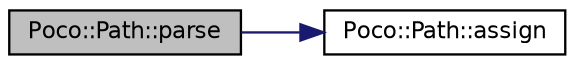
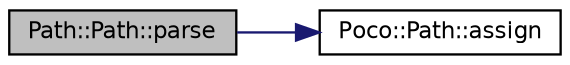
node "Poco::Path::parse": label "Poco::Path::parse" -> "Path::Path::parse"
